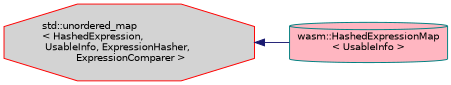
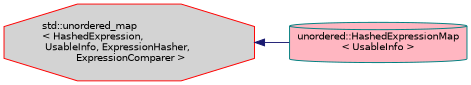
node "wasm::HashedExpressionMap < UsableInfo >": label "wasm::HashedExpressionMap < UsableInfo >" -> "unordered::HashedExpressionMap < UsableInfo >"
